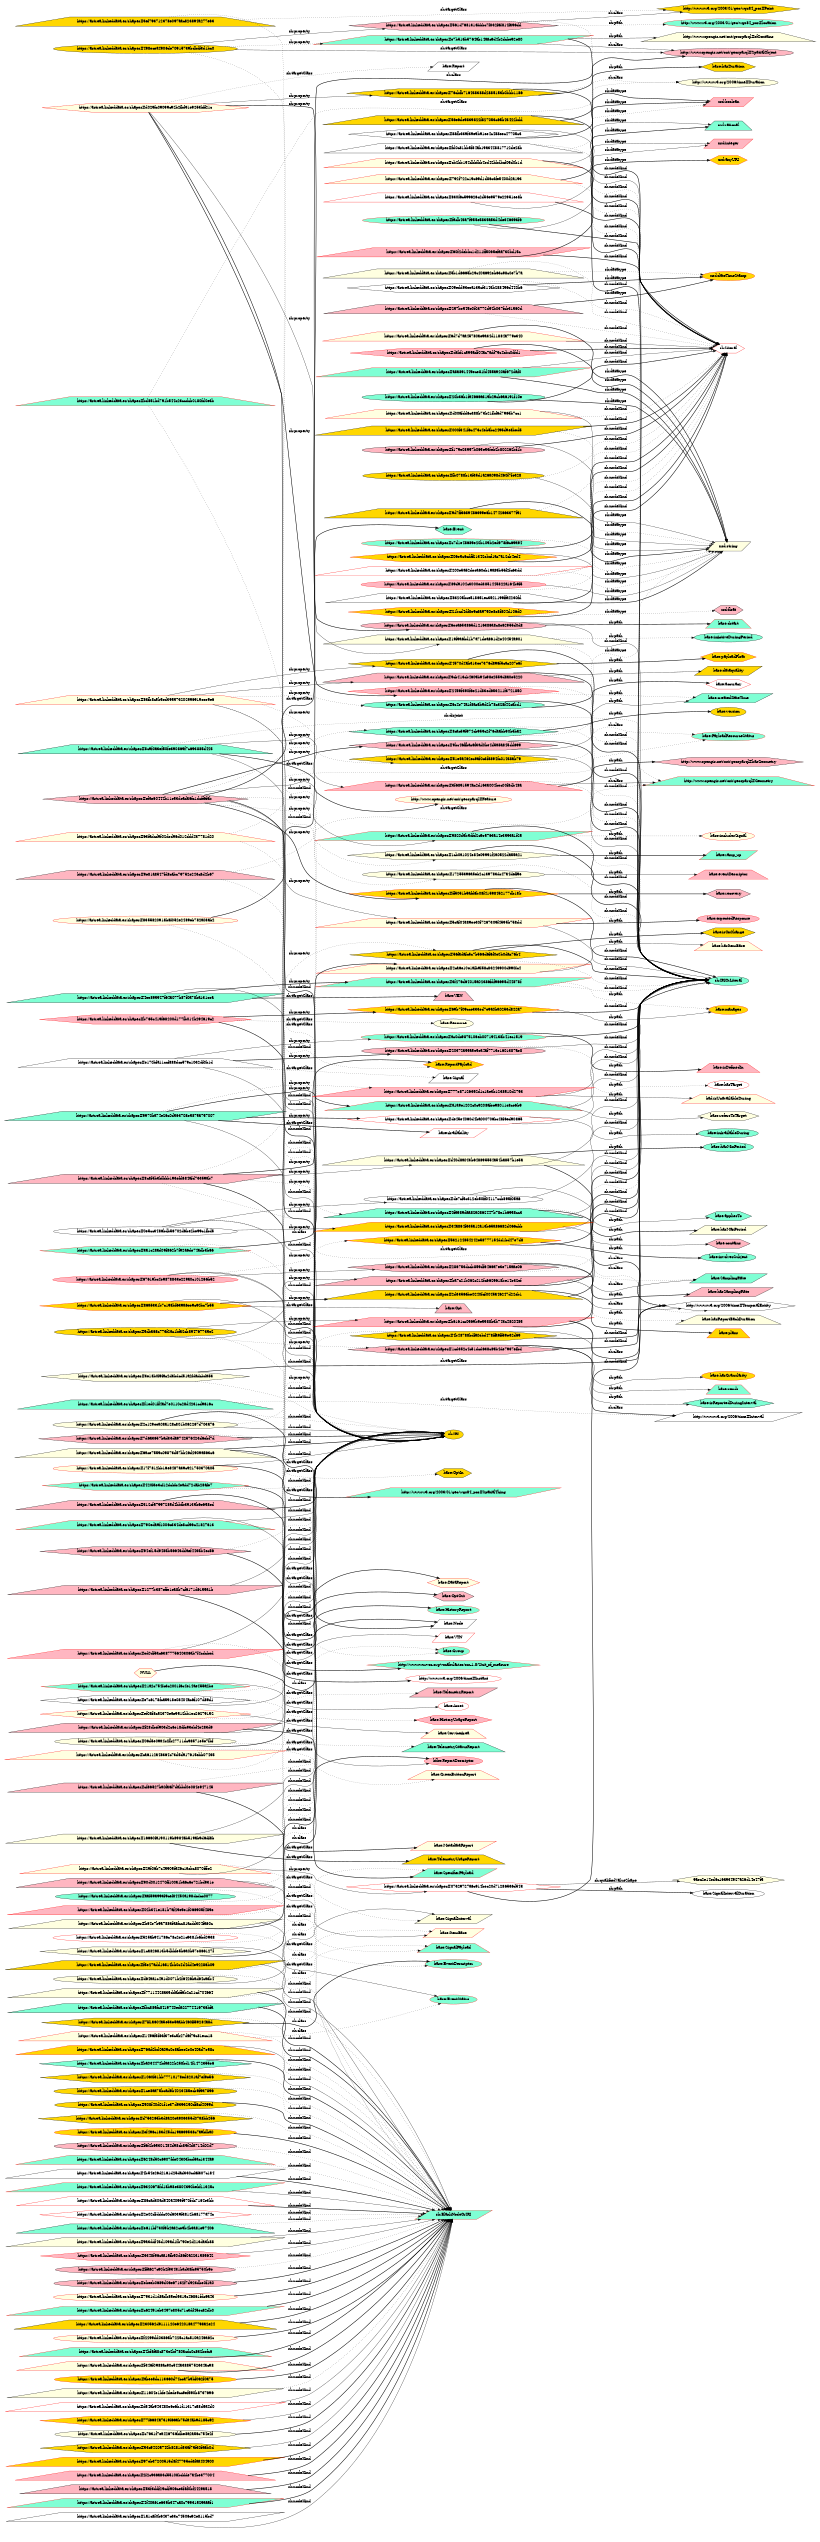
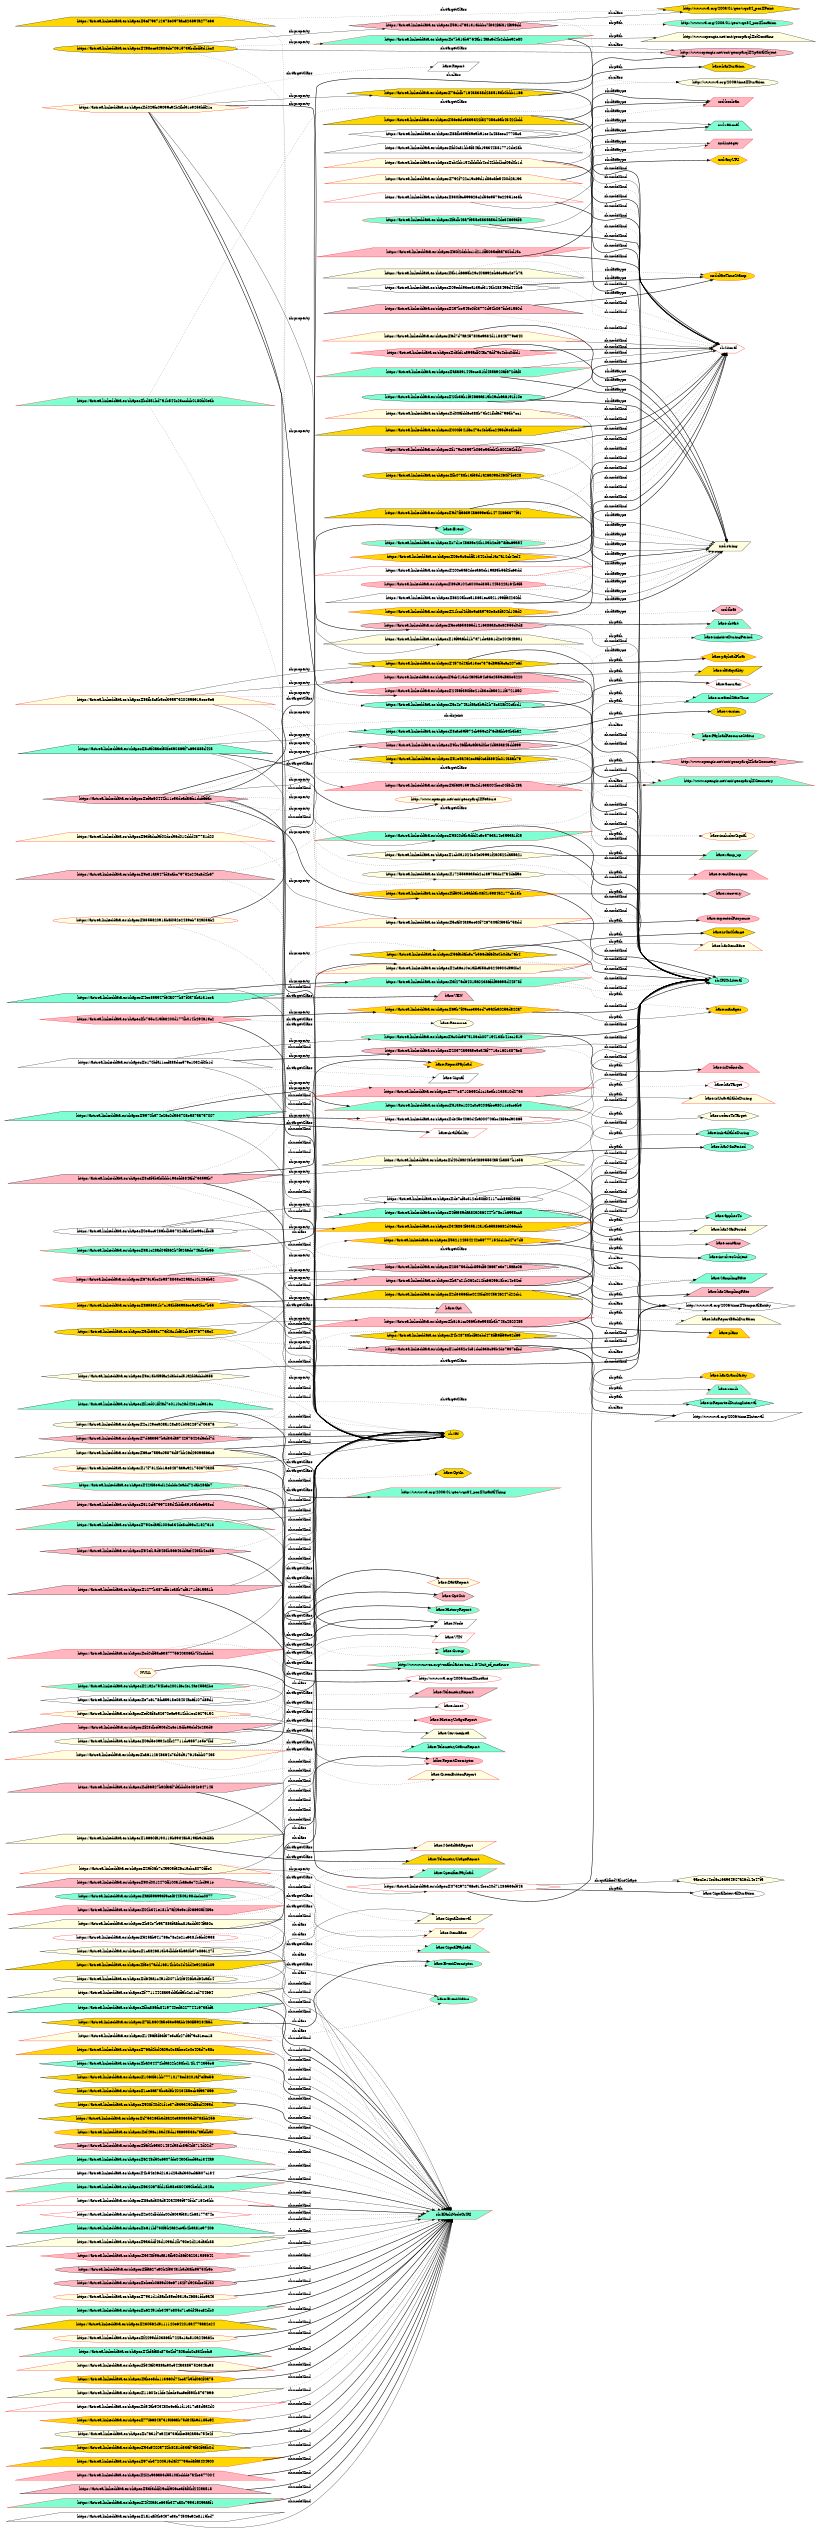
node "bad:isUnavailableDuring": label "bad:isUnavailableDuring" -> "base:isUnavailableDuring"
node "base:ServiceArea": color red -> black
